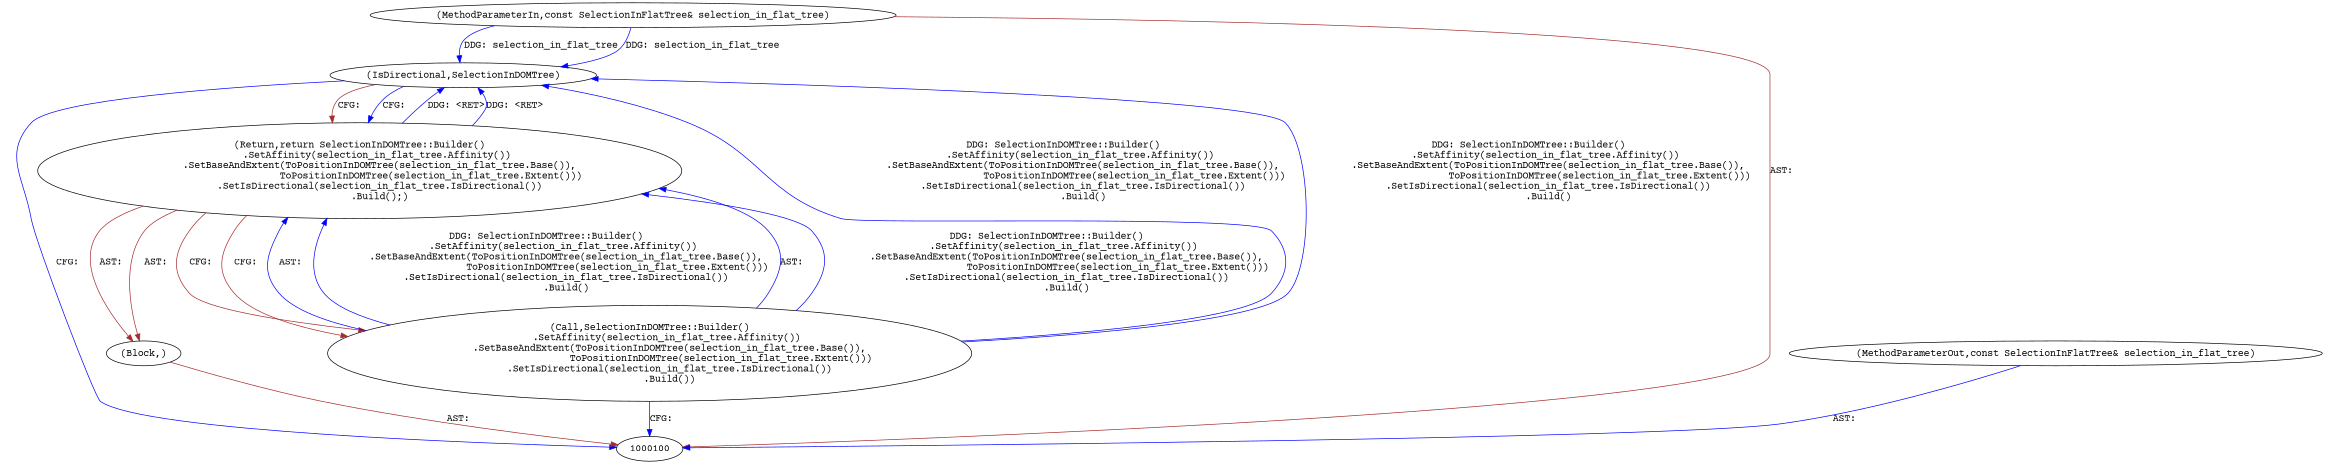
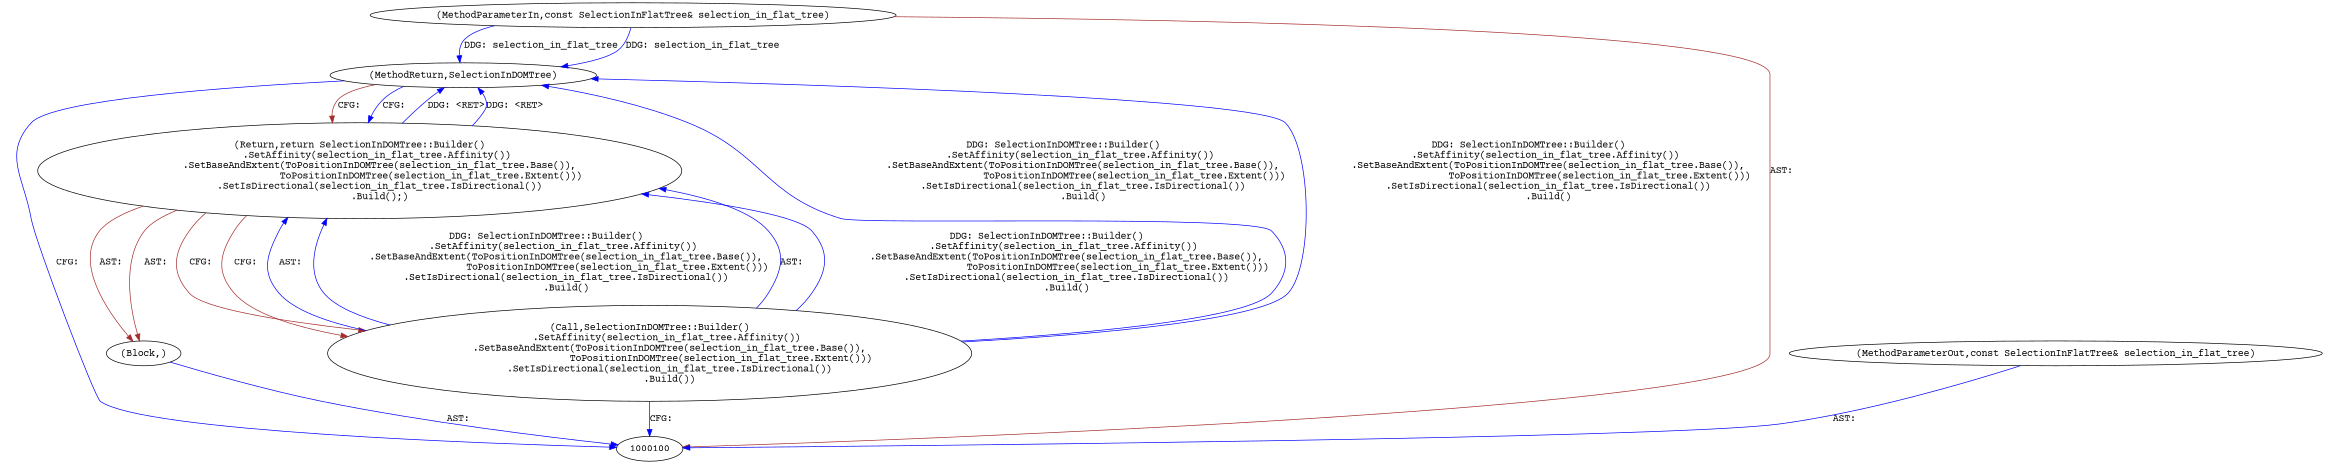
node "(IsDirectional,SelectionInDOMTree)": label "(IsDirectional,SelectionInDOMTree)" -> "(MethodReturn,SelectionInDOMTree)"
edge "(Block,)" -> "1000100": color brown -> blue
